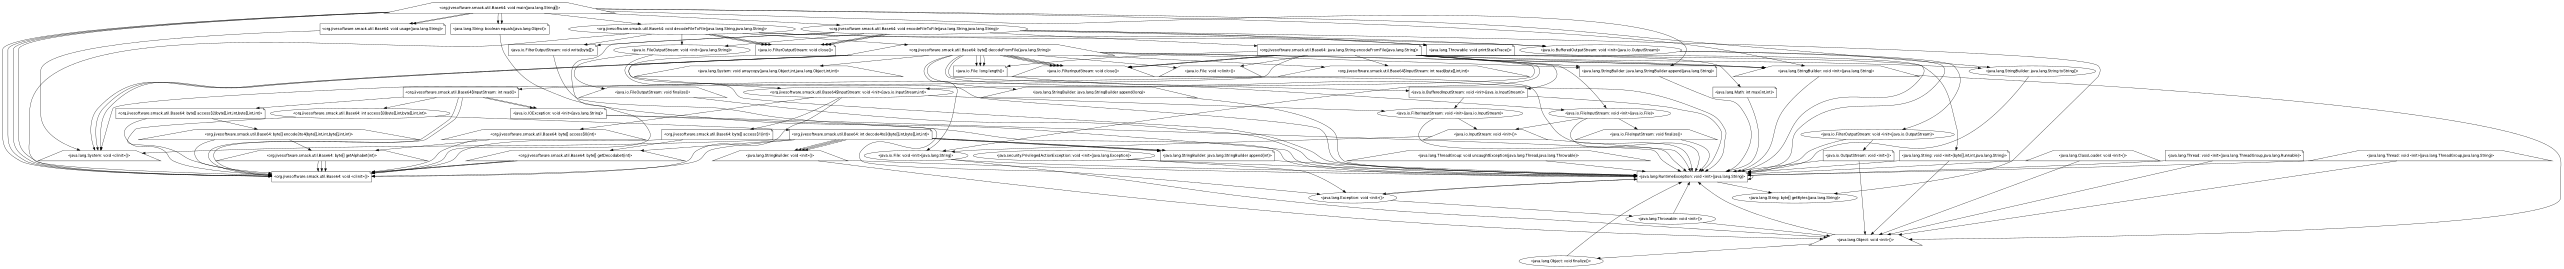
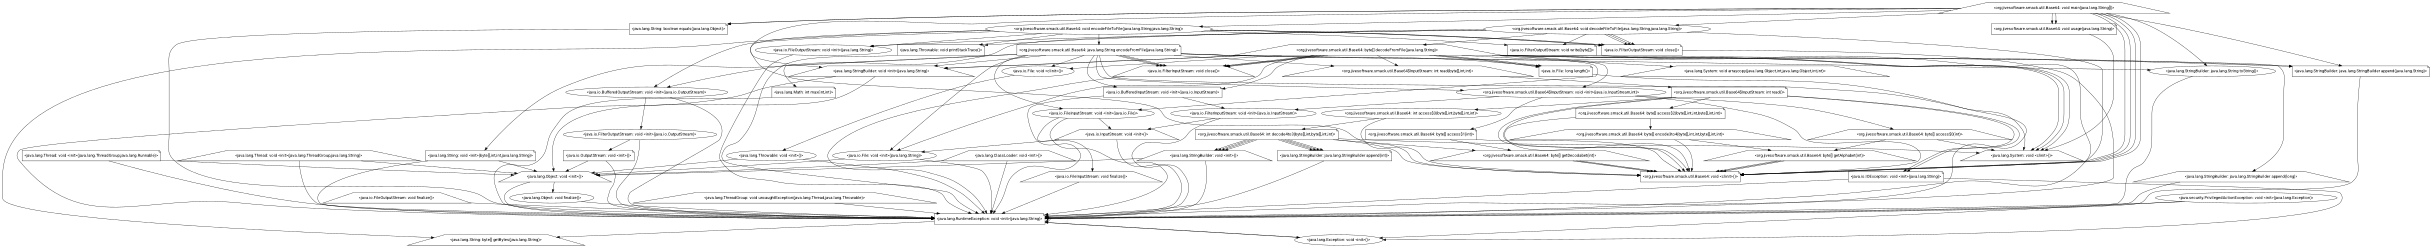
edge "<java.io.FileOutputStream: void <init>(java.lang.String)>" -> "<java.io.FileOutputStream: void finalize()>": removed
node "<java.io.File: void <clinit>()>": shape trapezium -> ellipse
edge "<org.jivesoftware.smack.util.Base64: byte[] access$0(int)>" -> "<org.jivesoftware.smack.util.Base64: void <clinit>()>": now "<org.jivesoftware.smack.util.Base64: byte[] access$0(int)>" -> "<java.lang.System: void <clinit>()>"
node "<java.lang.String: byte[] getBytes(java.lang.String)>": shape ellipse -> trapezium
edge "<java.lang.Exception: void <init>()>" -> "<java.lang.Throwable: void <init>()>": now "<java.io.File: void <clinit>()>" -> "<java.lang.Throwable: void <init>()>"
